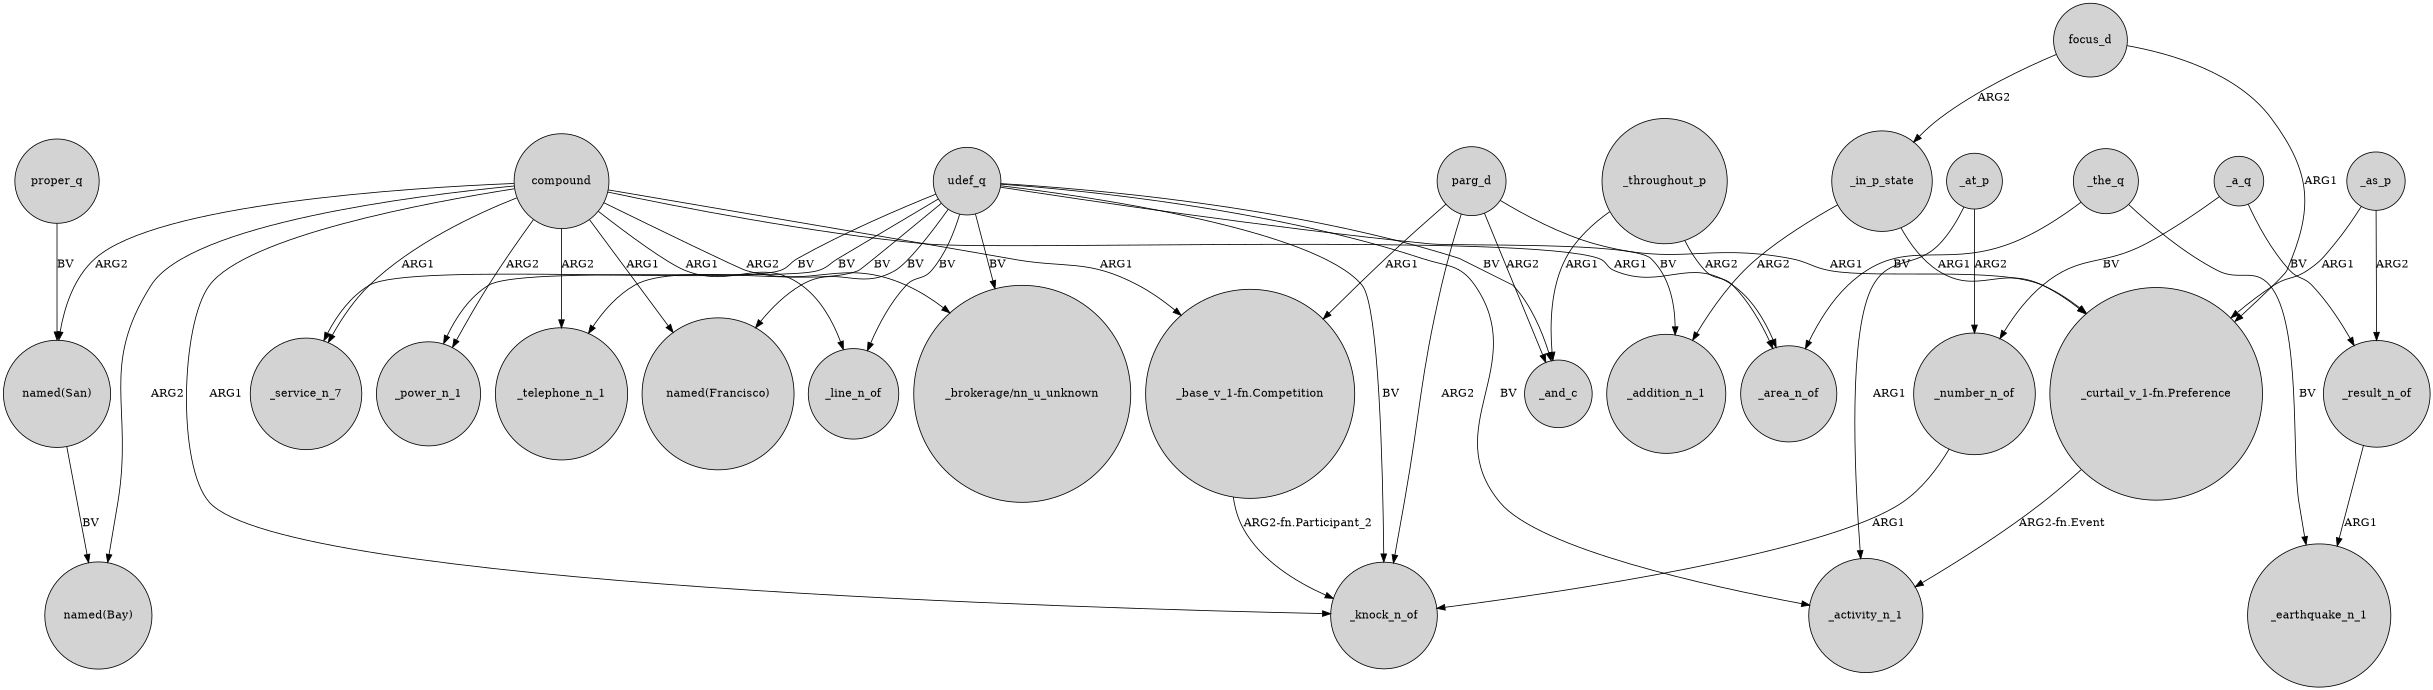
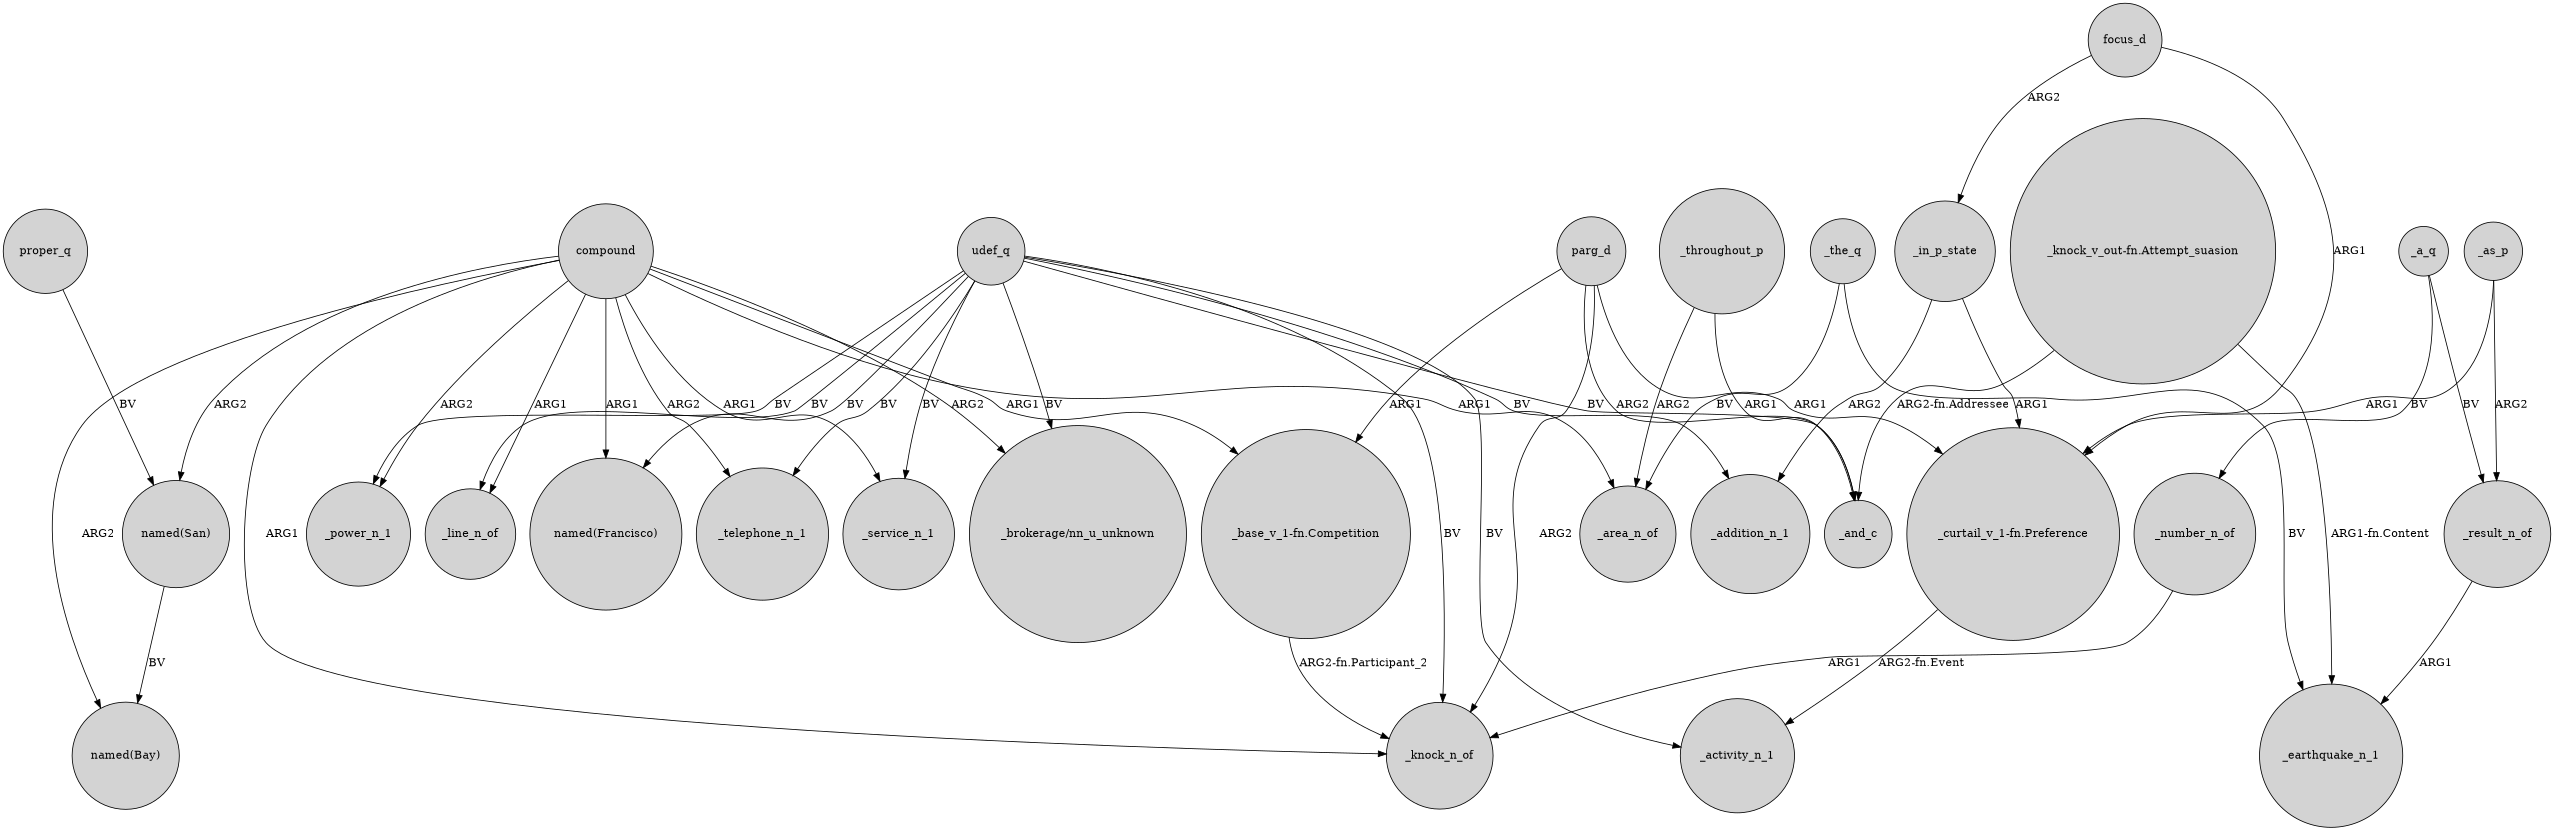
node "_at_p": removed
node "_knock_v_out-fn.Attempt_suasion": added
node "_service_n_7": label "_service_n_7" -> "_service_n_1"
